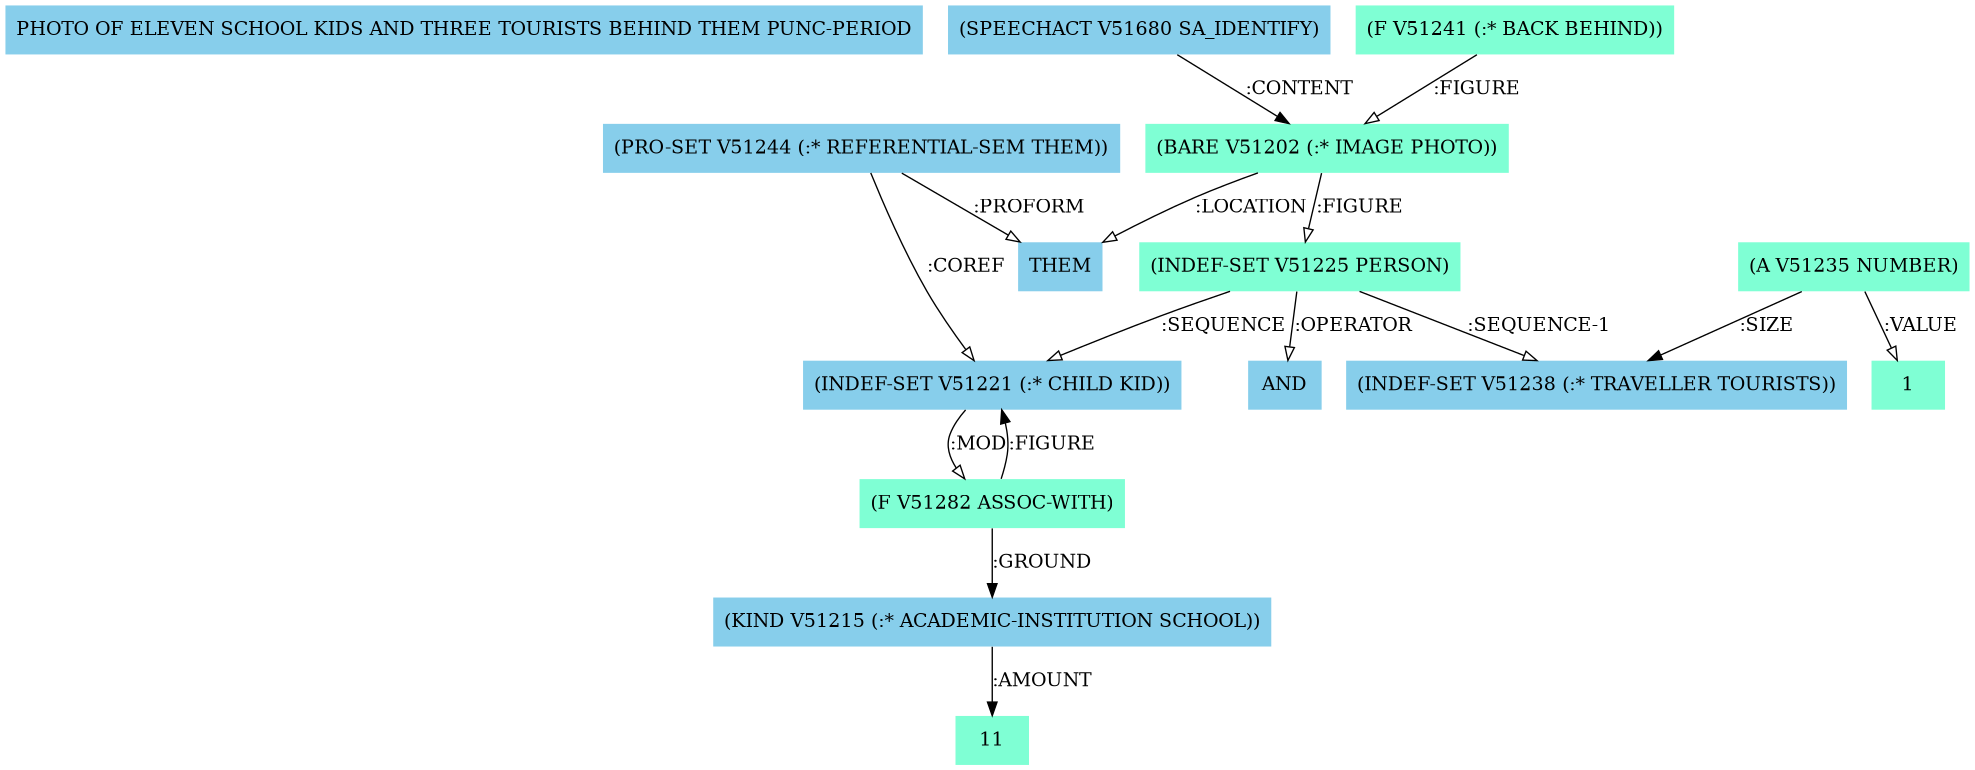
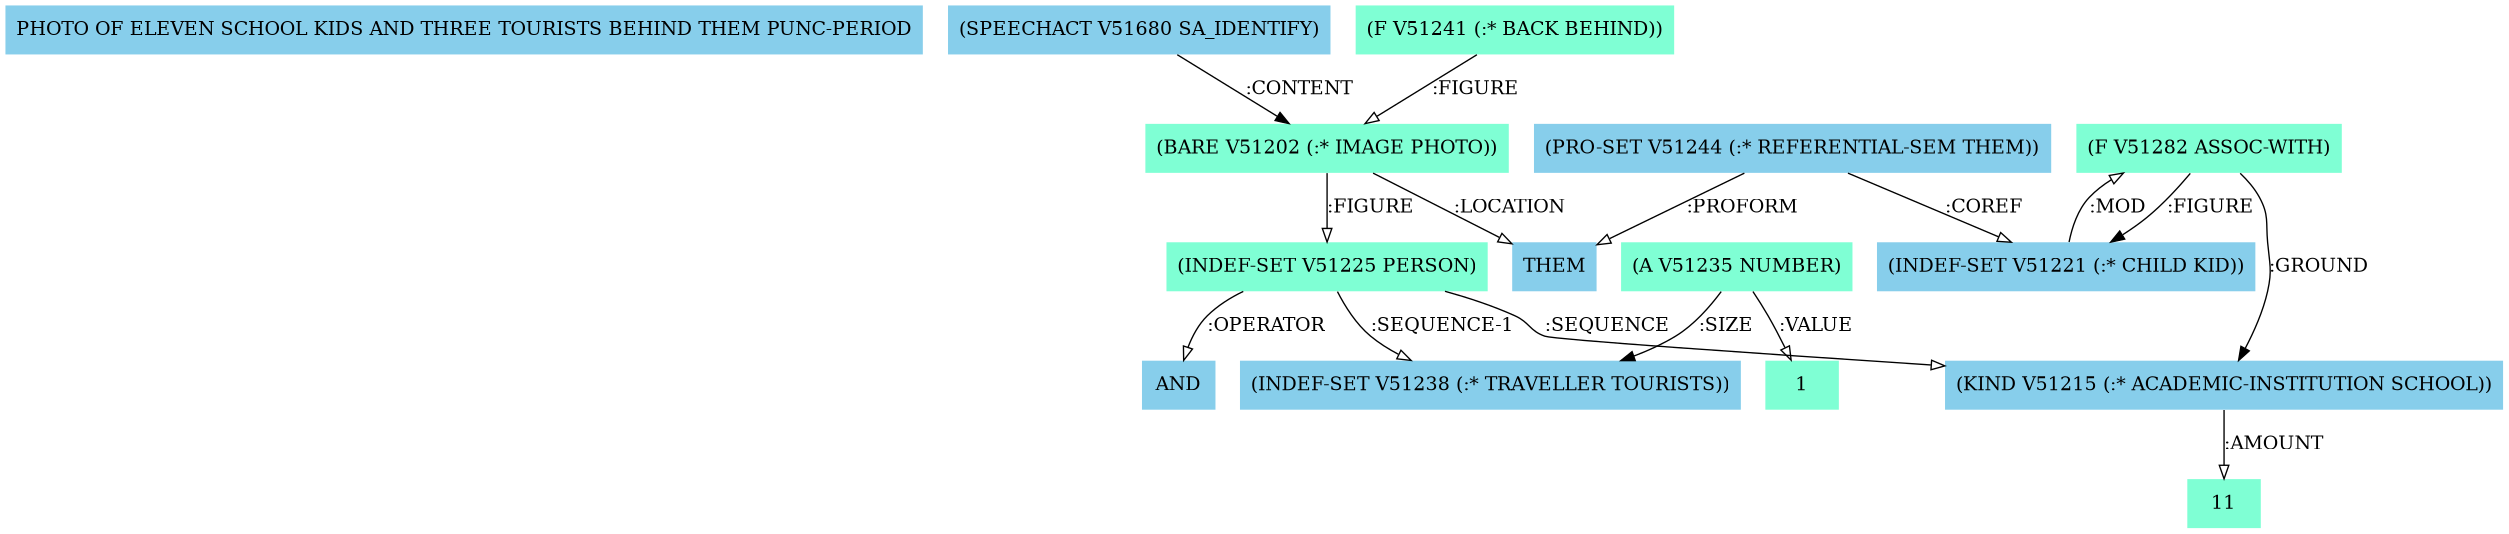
edge "(INDEF-SET V51225 PERSON)" -> "(INDEF-SET V51221 (:* CHILD KID))": now "(INDEF-SET V51225 PERSON)" -> "(KIND V51215 (:* ACADEMIC-INSTITUTION SCHOOL))"
edge "(KIND V51215 (:* ACADEMIC-INSTITUTION SCHOOL))" -> "11": arrowhead normal -> onormal
